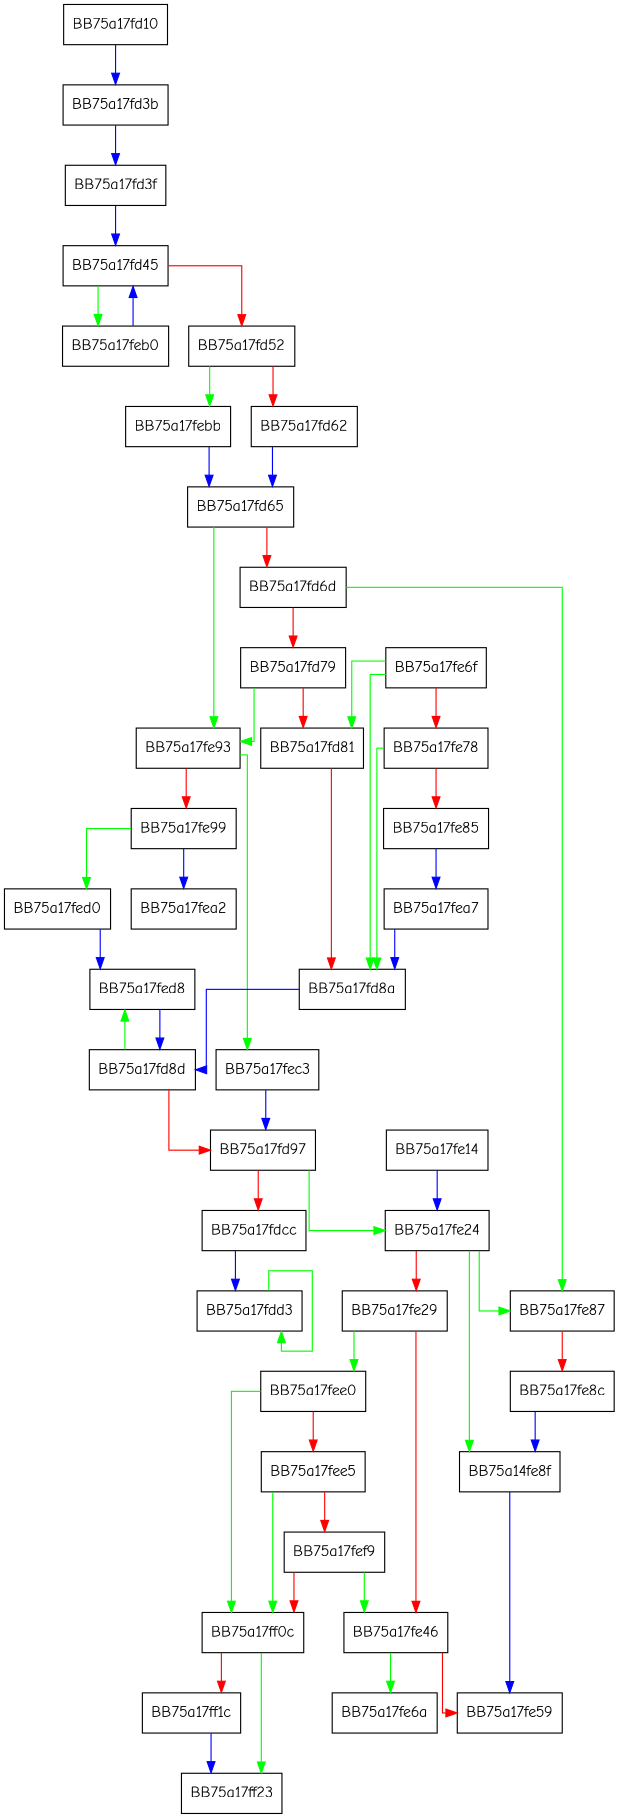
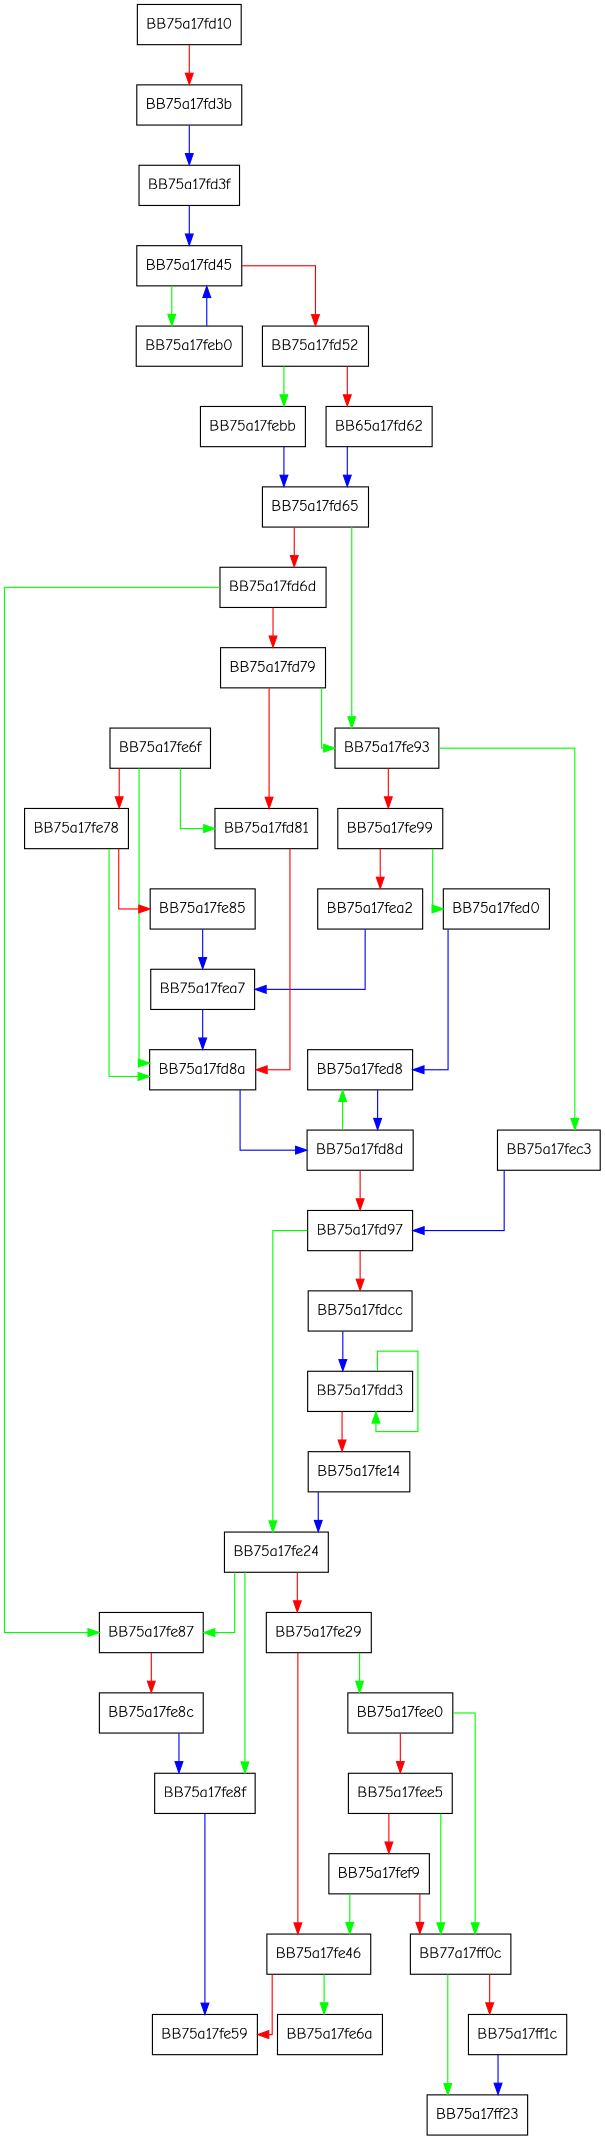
edge "BB75a17fd10" -> "BB75a17fd3b": color blue -> red
node "BB75a17fd62": label "BB75a17fd62" -> "BB65a17fd62"
edge "BB75a17fe99" -> "BB75a17fea2": color blue -> red
edge "BB75a17fea2" -> "BB75a17fea7": added
edge "BB75a17fdd3" -> "BB75a17fe14": added
node "BB75a14fe8f": label "BB75a14fe8f" -> "BB75a17fe8f"
node "BB75a17ff0c": label "BB75a17ff0c" -> "BB77a17ff0c"
